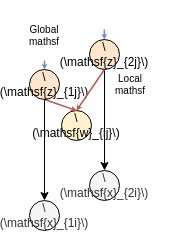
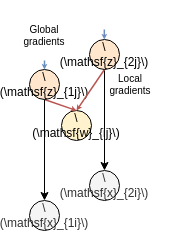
node "Global mathsf": label "Global mathsf" -> "Global gradients"
node "Local mathsf": label "Local mathsf" -> "Local gradients"
